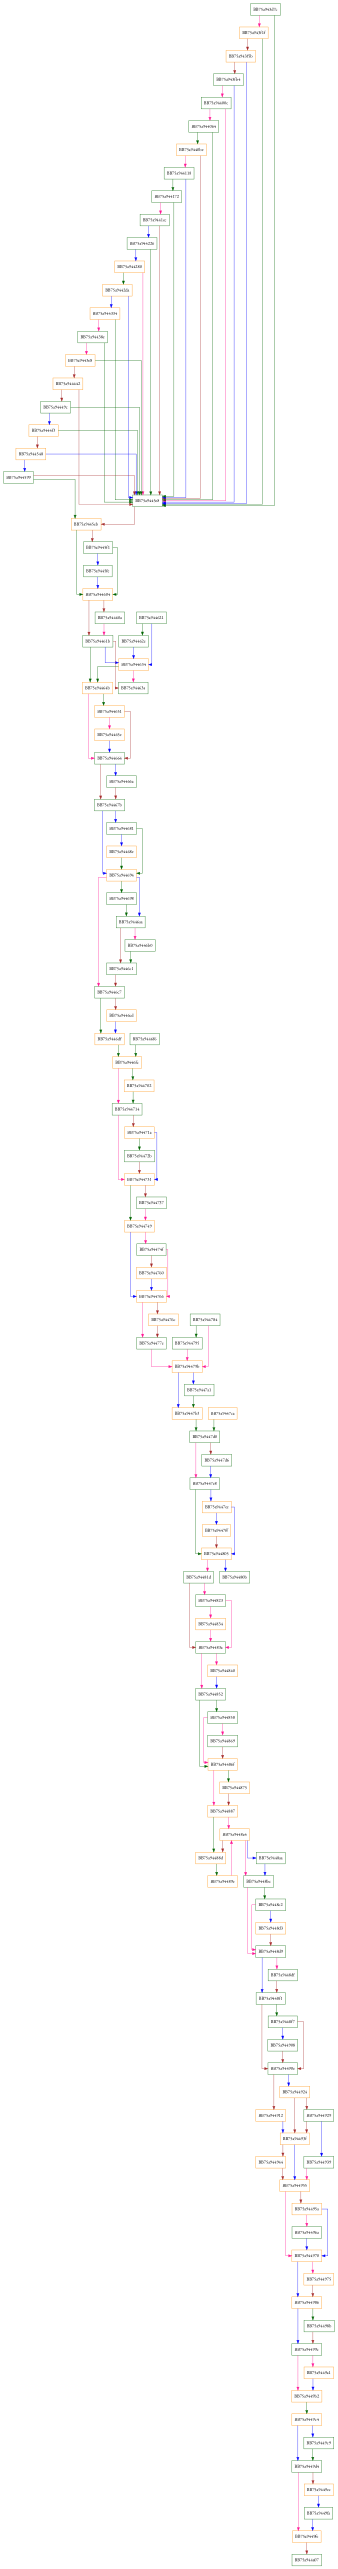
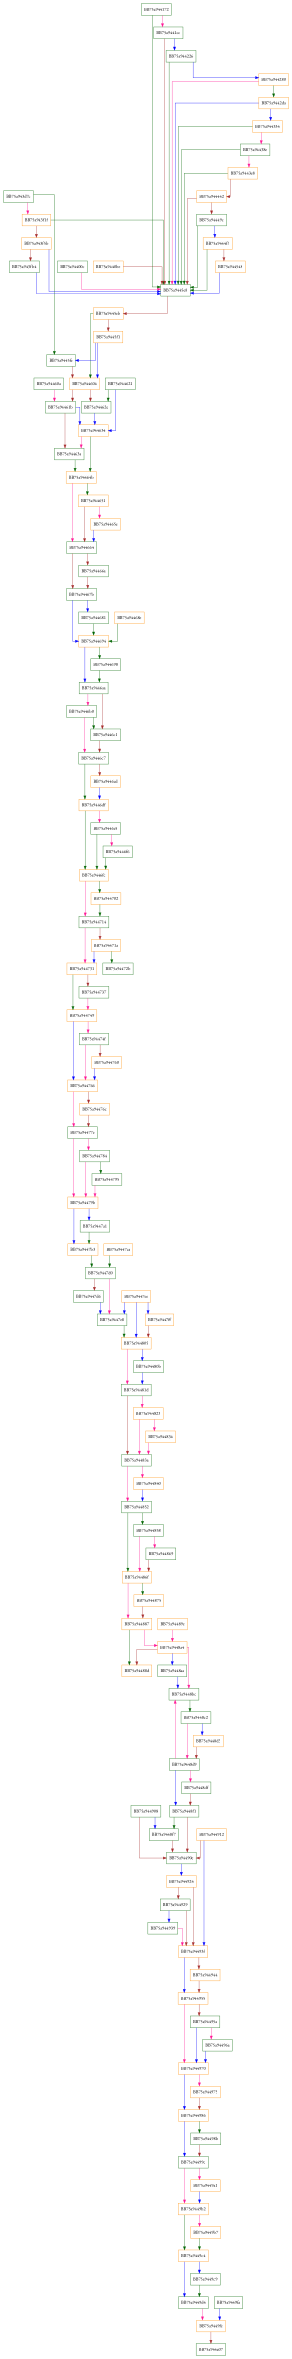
edge "BB75a943fb4" -> "BB75a94400c": removed
node "BB75a944064": removed
node "BB75a944118": removed
edge "BB75a943d7c" -> "BB75a9445e8": now "BB75a943d7c" -> "BB75a9445fe"
node "BB75a944599": removed
node "BB75a9445f1": color darkgreen -> darkorange
edge "BB75a9445f1" -> "BB75a944604": color darkgreen -> blue
edge "BB75a9445fe" -> "BB75a944604": color blue -> brown
edge "BB75a944604" -> "BB75a94460a": now "BB75a944604" -> "BB75a94462e"
edge "BB75a94461b" -> "BB75a94464b": now "BB75a94463a" -> "BB75a94464b"
edge "BB75a944664" -> "BB75a94466a": color blue -> brown
node "BB75a9446e5": added
edge "BB75a944681" -> "BB75a94468e": removed
edge "BB75a944694" -> "BB75a9446c7": now "BB75a9446b0" -> "BB75a9446c7"
edge "BB75a94477e" -> "BB75a944784": added
edge "BB75a94472b" -> "BB75a944731": removed
edge "BB75a94480b" -> "BB75a94481d": added
edge "BB75a9447e8" -> "BB75a9447ee": reversed
node "BB75a944823": color darkgreen -> darkorange
edge "BB75a94488d" -> "BB75a94489e": removed
edge "BB75a9448bc" -> "BB75a9448d9": reversed
edge "BB75a9448f7" -> "BB75a944908": reversed
edge "BB75a94490e" -> "BB75a944912": reversed
edge "BB75a944939" -> "BB75a944955": now "BB75a944939" -> "BB75a94493f"
node "BB75a94495a": color darkorange -> darkgreen
node "BB75a9449b7": added
node "BB75a9449ec": removed
